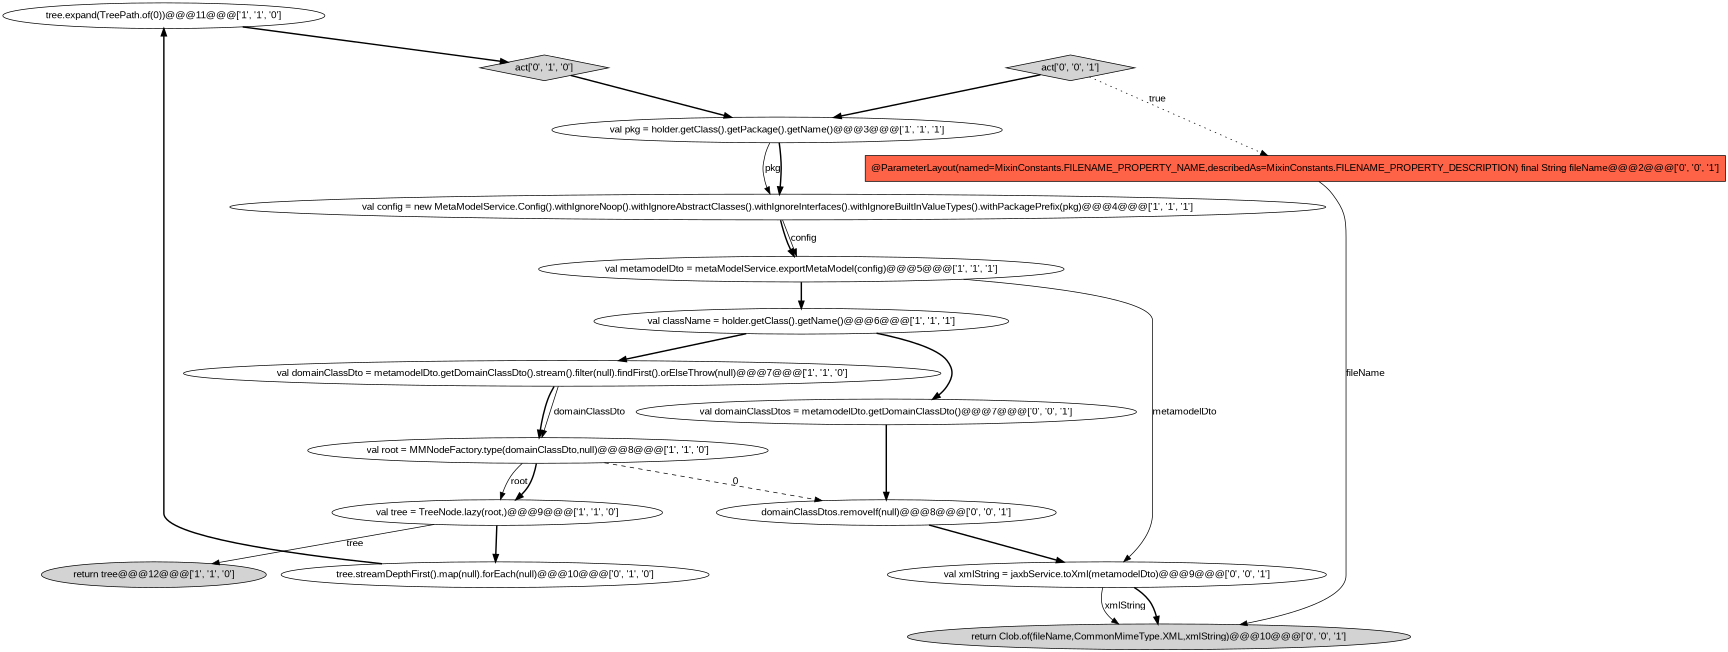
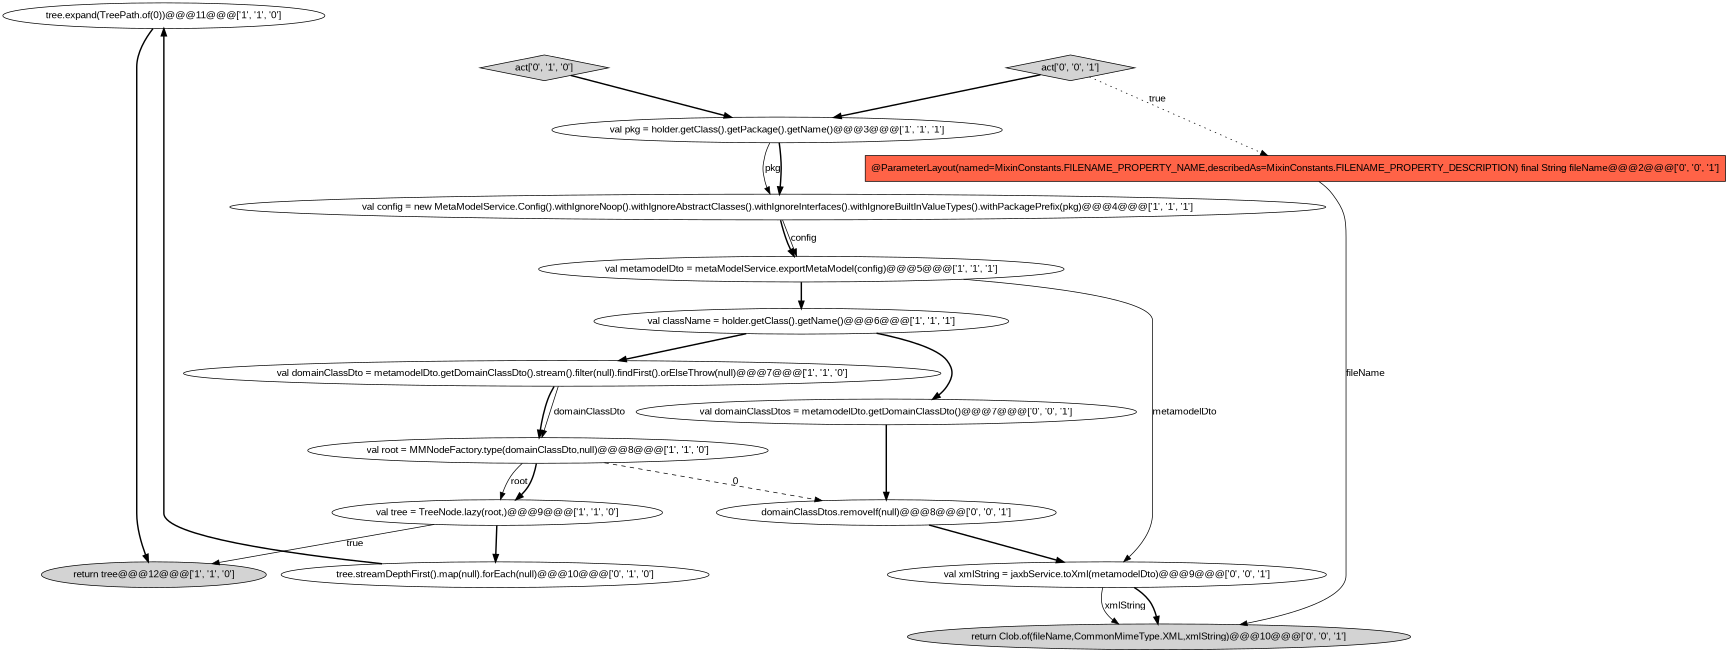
edge "tree.expand(TreePath.of(0))@@@11@@@['1', '1', '0']" -> "act['0', '1', '0']": now "tree.expand(TreePath.of(0))@@@11@@@['1', '1', '0']" -> "return tree@@@12@@@['1', '1', '0']"
edge "val tree = TreeNode.lazy(root,)@@@9@@@['1', '1', '0']" -> "return tree@@@12@@@['1', '1', '0']": label "tree" -> "true"
